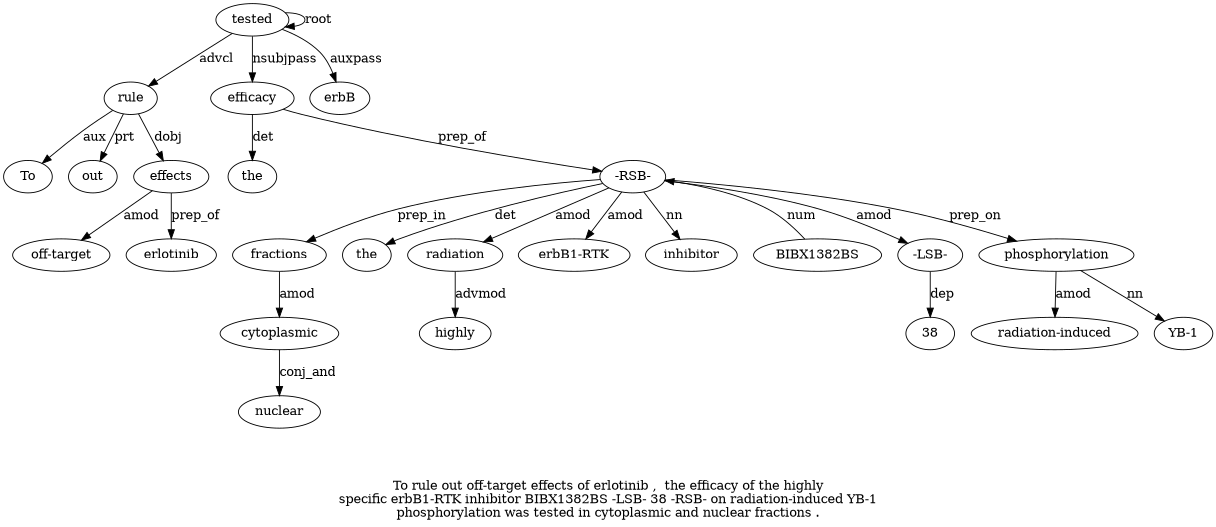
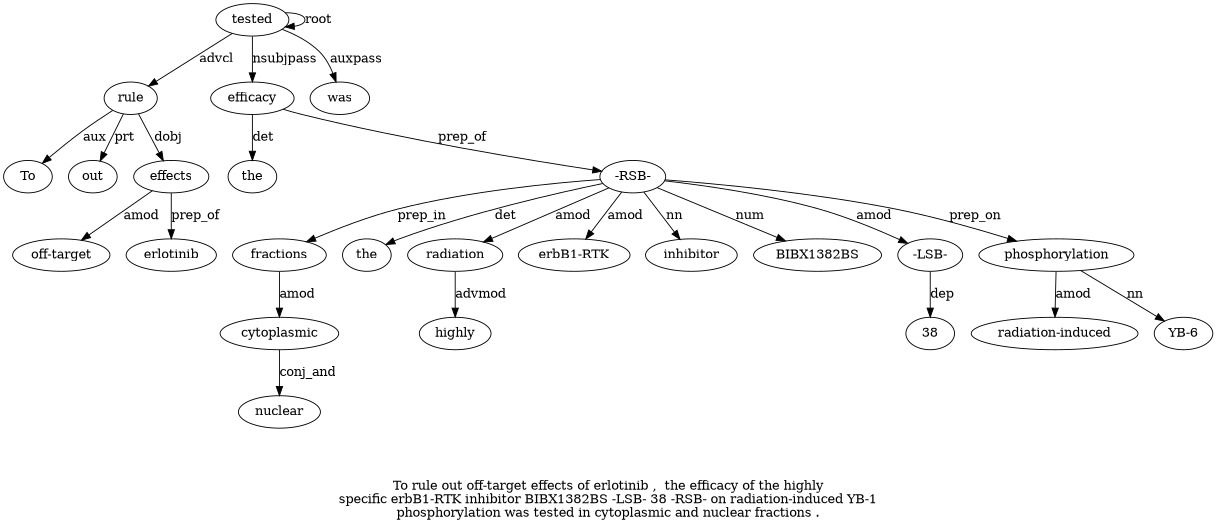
node "erbB": label "erbB" -> "was"
edge "BIBX1382BS" -> "-RSB-": reversed
node "YB-1": label "YB-1" -> "YB-6"
